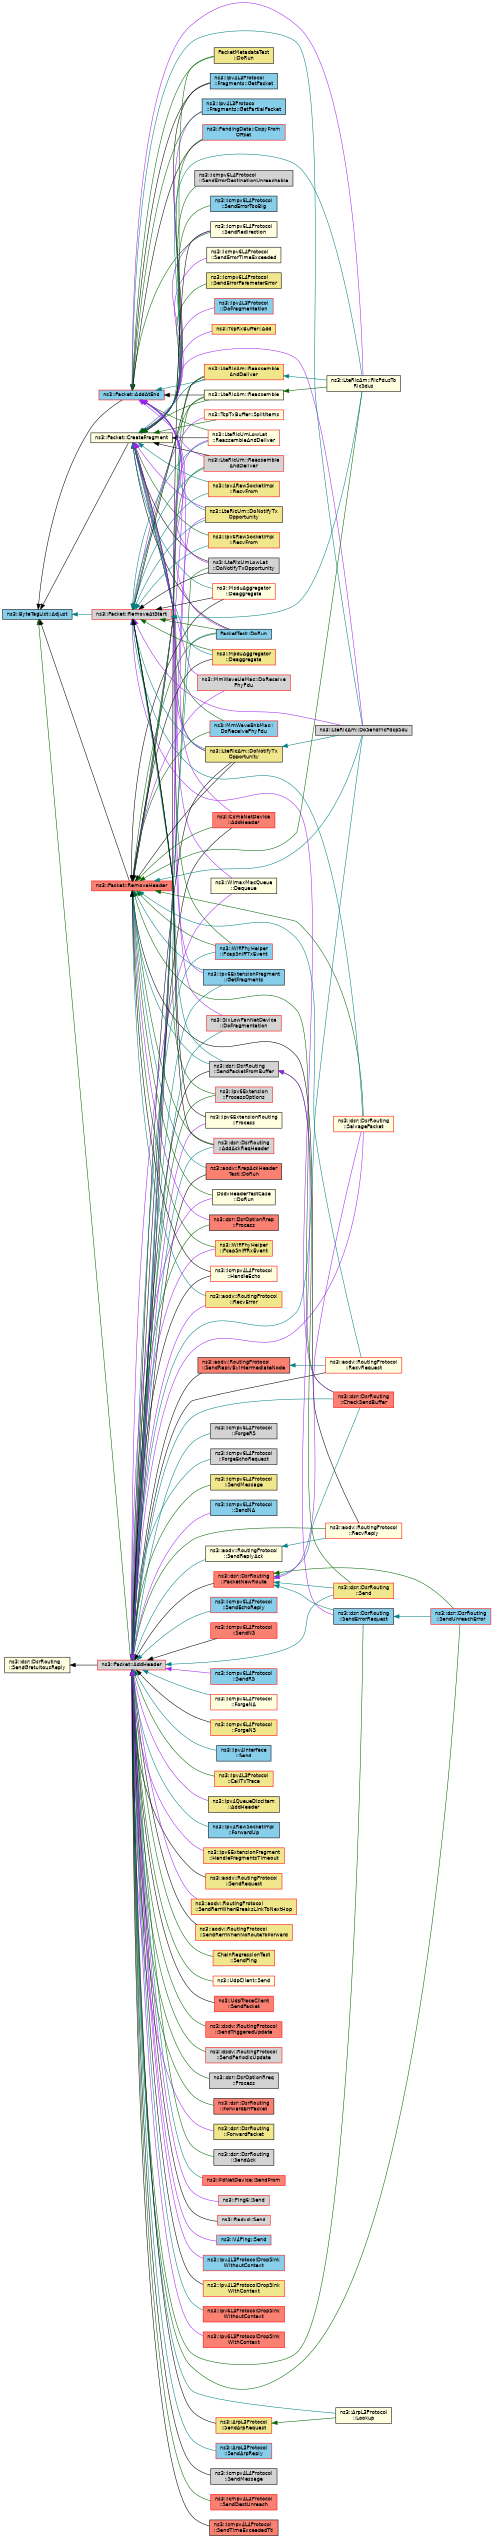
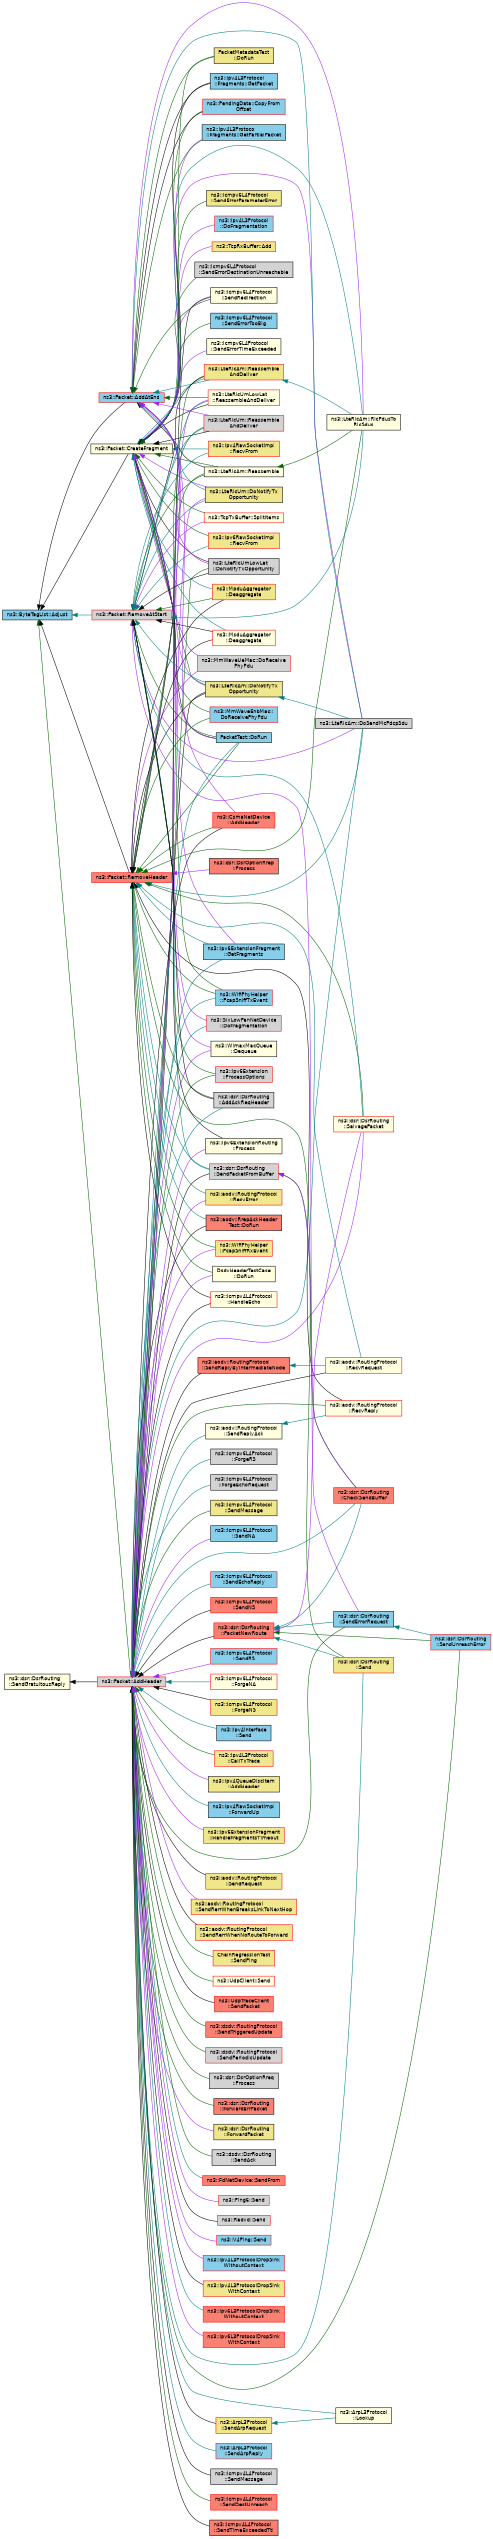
node "ns3::dsr::DsrRouting ::SendPacketFromBuffer": color black -> red
node "ns3::dsr::DsrRouting ::AddAckReqHeader": color red -> black
edge "ns3::dsr::DsrOptionRrep ::Process" -> "ns3::Packet::AddHeader": removed
node "ns3::dsr::DsrRouting ::SendAck": label "ns3::dsr::DsrRouting ::SendAck" -> "ns3::dsdv::DsrRouting ::SendAck"
edge "ns3::ArpL3Protocol ::Lookup" -> "ns3::ArpL3Protocol ::SendArpRequest": color darkgreen -> teal
